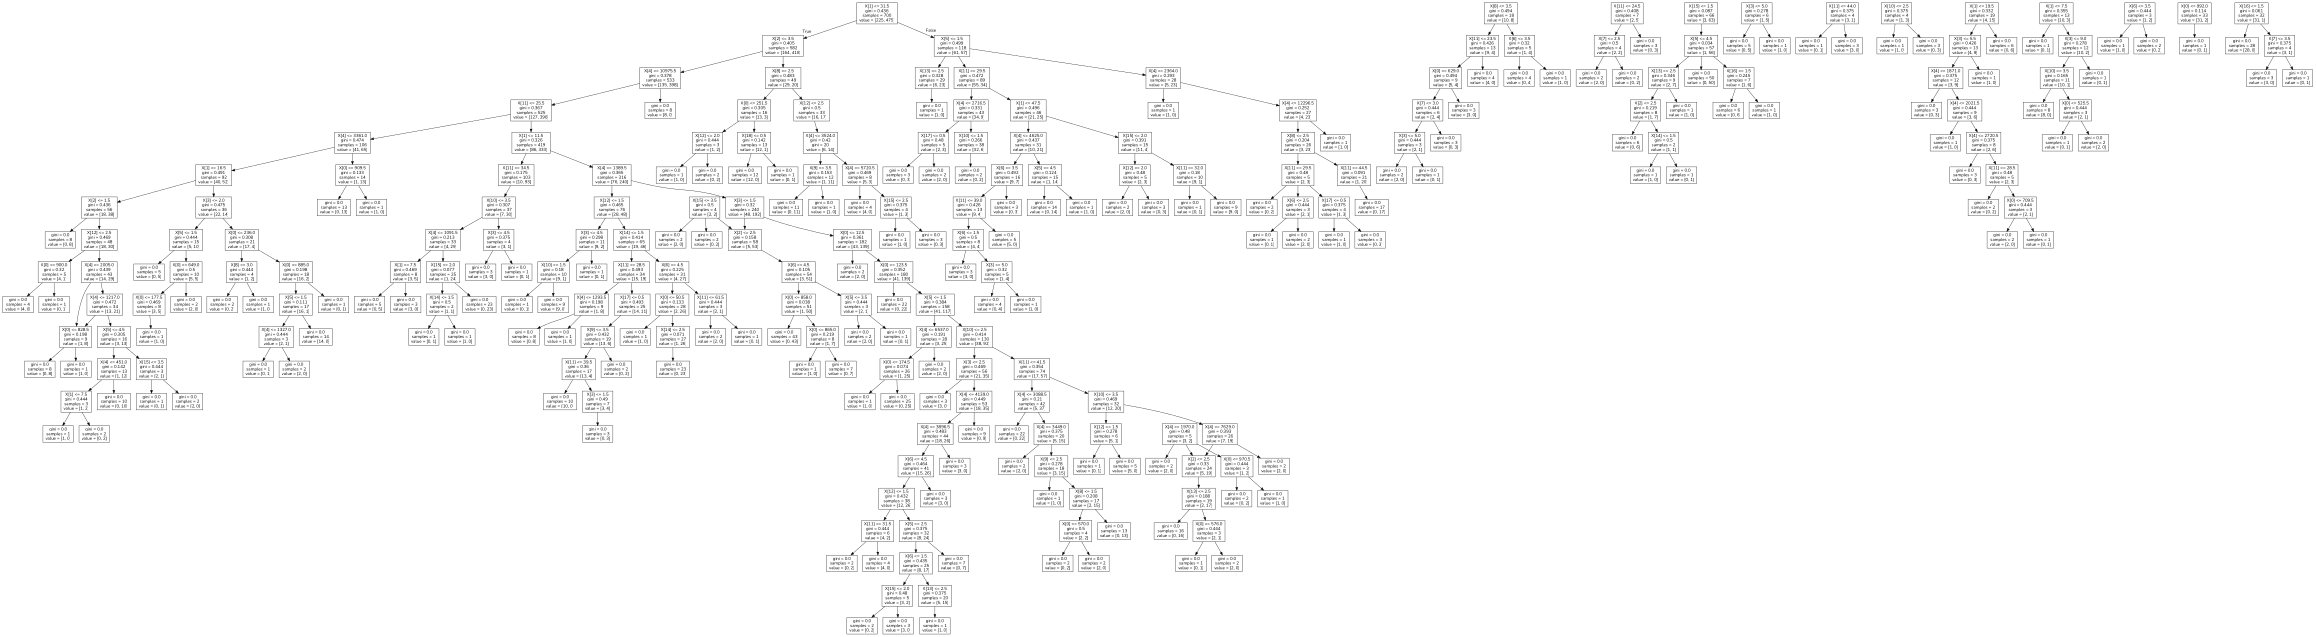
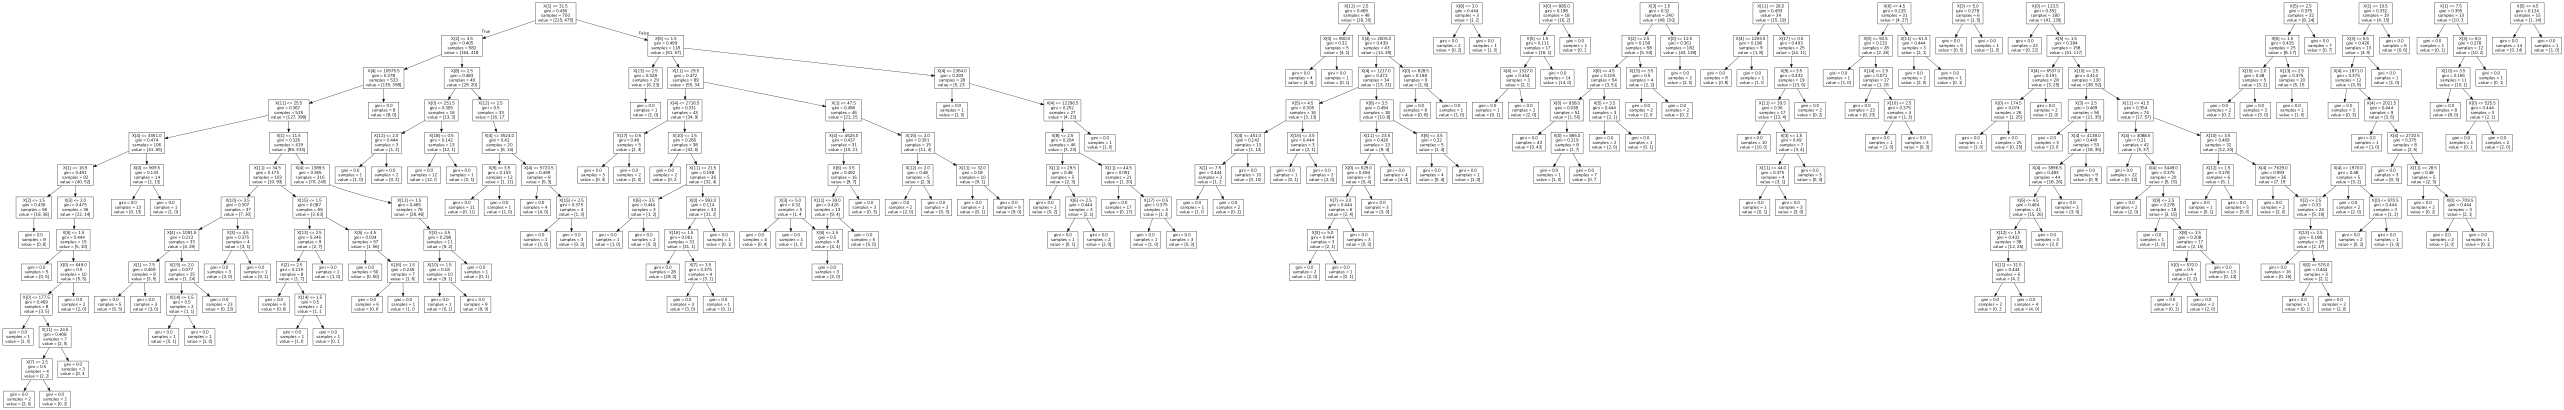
edge "X[5] <= 4.5 gini = 0.034 samples = 57 value = [1, 56]" -> "X[13] <= 2.5 gini = 0.346 samples = 9 value = [2, 7]": now "X[15] <= 1.5 gini = 0.087 samples = 66 value = [3, 63]" -> "X[13] <= 2.5 gini = 0.346 samples = 9 value = [2, 7]"
edge "X[14] <= 2.5 gini = 0.071 samples = 27 value = [1, 26]" -> "X[10] <= 2.5 gini = 0.375 samples = 4 value = [1, 3]": added
node "X[4] <= 3524.0 gini = 0.42 gini = 20 value = [6, 14]": label "X[4] <= 3524.0 gini = 0.42 gini = 20 value = [6, 14]" -> "X[4] <= 3524.0 gini = 0.42 samples = 20 value = [6, 14]"
node "X[8] <= 2.5 gini = 0.204 samples = 26 value = [3, 23]": label "X[8] <= 2.5 gini = 0.204 samples = 26 value = [3, 23]" -> "X[8] <= 2.5 gini = 0.204 samples = 46 value = [3, 23]"
edge "X[4] <= 4625.0 gini = 0.437 samples = 31 value = [10, 21]" -> "X[5] <= 4.5 gini = 0.124 samples = 15 value = [1, 14]": removed
edge "X[3] <= 1.5 gini = 0.49 samples = 7 value = [3, 4]" -> "X[11] <= 44.0 gini = 0.375 samples = 4 value = [3, 1]": added
node "X[11] <= 21.5 gini = 0.198 samples = 36 value = [32, 4]": added
edge "X[4] <= 1389.5 gini = 0.365 samples = 316 value = [76, 240]" -> "X[3] <= 1.5 gini = 0.32 samples = 240 value = [48, 192]": removed
edge "X[11] <= 34.5 gini = 0.175 samples = 103 value = [10, 93]" -> "X[15] <= 1.5 gini = 0.087 samples = 66 value = [3, 63]": added
edge "X[11] <= 29.5 gini = 0.48 samples = 5 value = [2, 3]" -> "X[17] <= 0.5 gini = 0.375 samples = 4 value = [1, 3]": now "X[11] <= 44.5 gini = 0.091 samples = 21 value = [1, 20]" -> "X[17] <= 0.5 gini = 0.375 samples = 4 value = [1, 3]"
edge "X[2] <= 1.5 gini = 0.436 samples = 56 value = [18, 38]" -> "X[12] <= 2.5 gini = 0.469 samples = 48 value = [18, 30]": removed
edge "X[0] <= 992.0 gini = 0.114 samples = 33 value = [31, 2]" -> "X[16] <= 1.5 gini = 0.061 samples = 32 value = [31, 1]": added
edge "X[15] <= 3.5 gini = 0.5 samples = 4 value = [2, 2]" -> "X[2] <= 2.5 gini = 0.158 samples = 58 value = [5, 53]": reversed
node "X[0] <= 236.0 gini = 0.308 samples = 21 value = [17, 4]": removed
node "X[14] <= 1.5 gini = 0.414 samples = 65 value = [19, 46]": removed
edge "X[0] <= 12.5 gini = 0.361 samples = 182 value = [43, 139]" -> "X[0] <= 123.5 gini = 0.352 samples = 180 value = [41, 139]": removed
edge "X[6] <= 1.5 gini = 0.5 samples = 8 value = [4, 4]" -> "X[3] <= 5.0 gini = 0.32 samples = 5 value = [1, 4]": reversed
node "X[8] <= 3.0 gini = 0.444 samples = 4 value = [1, 2]": label "X[8] <= 3.0 gini = 0.444 samples = 4 value = [1, 2]" -> "X[8] <= 3.0 gini = 0.444 samples = 3 value = [1, 2]"
node "X[11] <= 28.5 gini = 0.493 samples = 34 value = [15, 19]": label "X[11] <= 28.5 gini = 0.493 samples = 34 value = [15, 19]" -> "X[11] <= 28.5 gini = 0.493 value = 34 value = [15, 19]"
edge "X[0] <= 177.5 gini = 0.469 samples = 8 value = [3, 5]" -> "X[11] <= 24.5 gini = 0.408 samples = 7 value = [2, 5]": added
edge "X[4] <= 1217.0 gini = 0.472 samples = 34 value = [13, 21]" -> "X[0] <= 828.5 gini = 0.198 samples = 9 value = [1, 8]": now "X[4] <= 1217.0 gini = 0.472 samples = 34 value = [13, 21]" -> "X[8] <= 3.5 gini = 0.494 samples = 18 value = [10, 8]"
node "X[4] <= 7629.0 gini = 0.393 samples = 26 value = [7, 19]": label "X[4] <= 7629.0 gini = 0.393 samples = 26 value = [7, 19]" -> "X[4] <= 7629.0 gini = 0.993 samples = 26 value = [7, 19]"
edge "X[12] <= 1.5 gini = 0.432 samples = 38 value = [12, 26]" -> "X[5] <= 2.5 gini = 0.375 samples = 32 value = [8, 24]": removed
